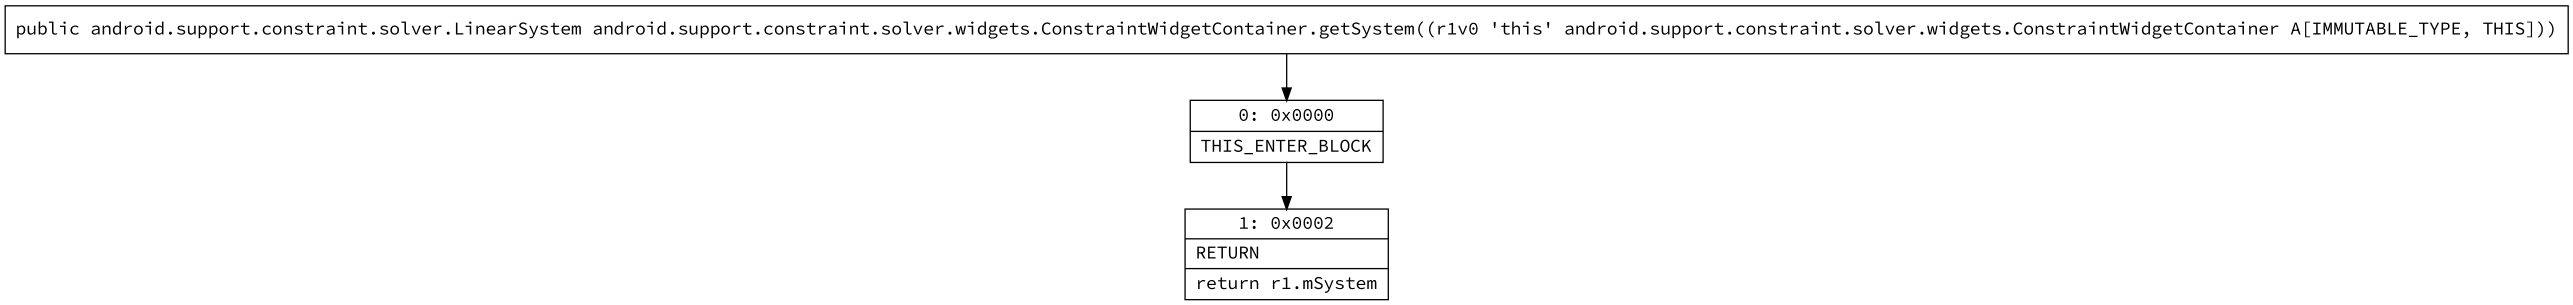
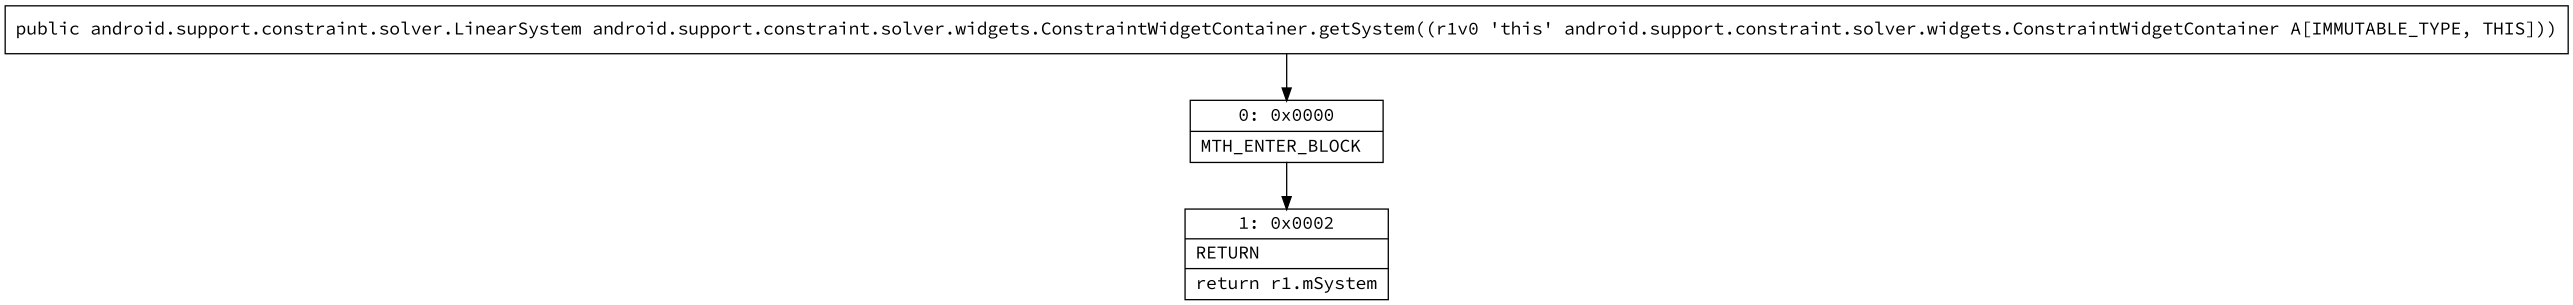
node "0: 0x0000": text "THIS_ENTER_BLOCK" -> "MTH_ENTER_BLOCK"
